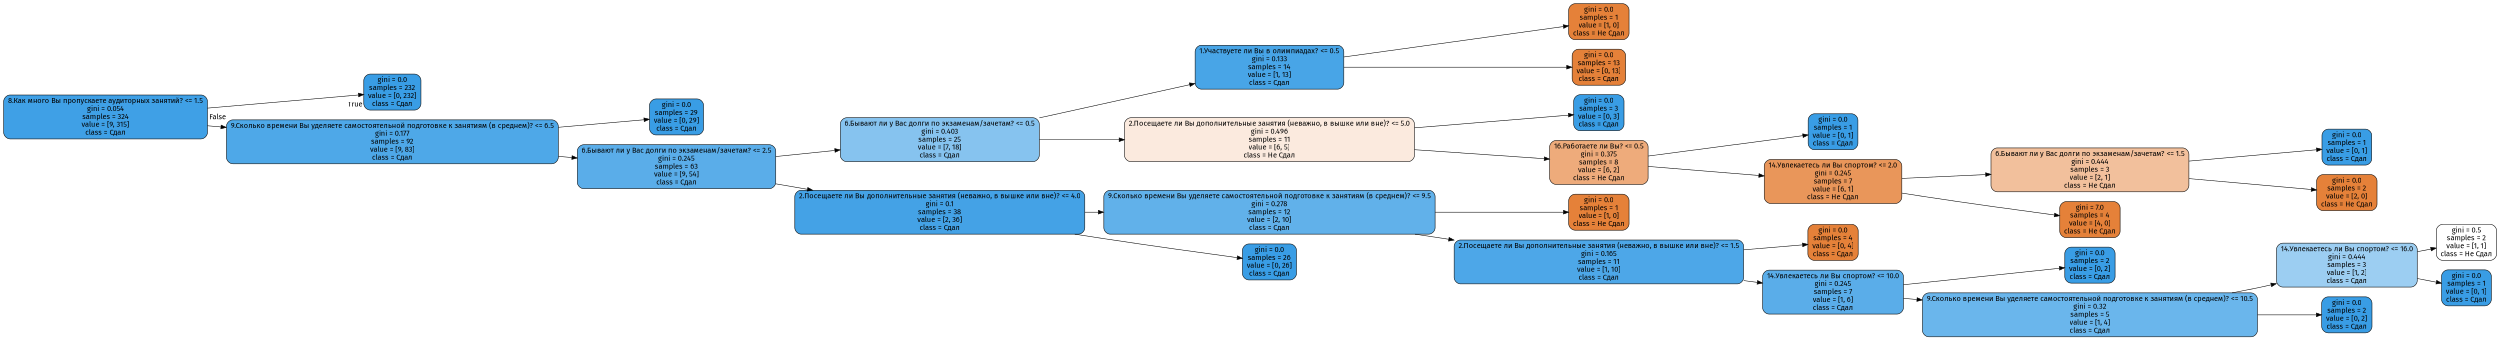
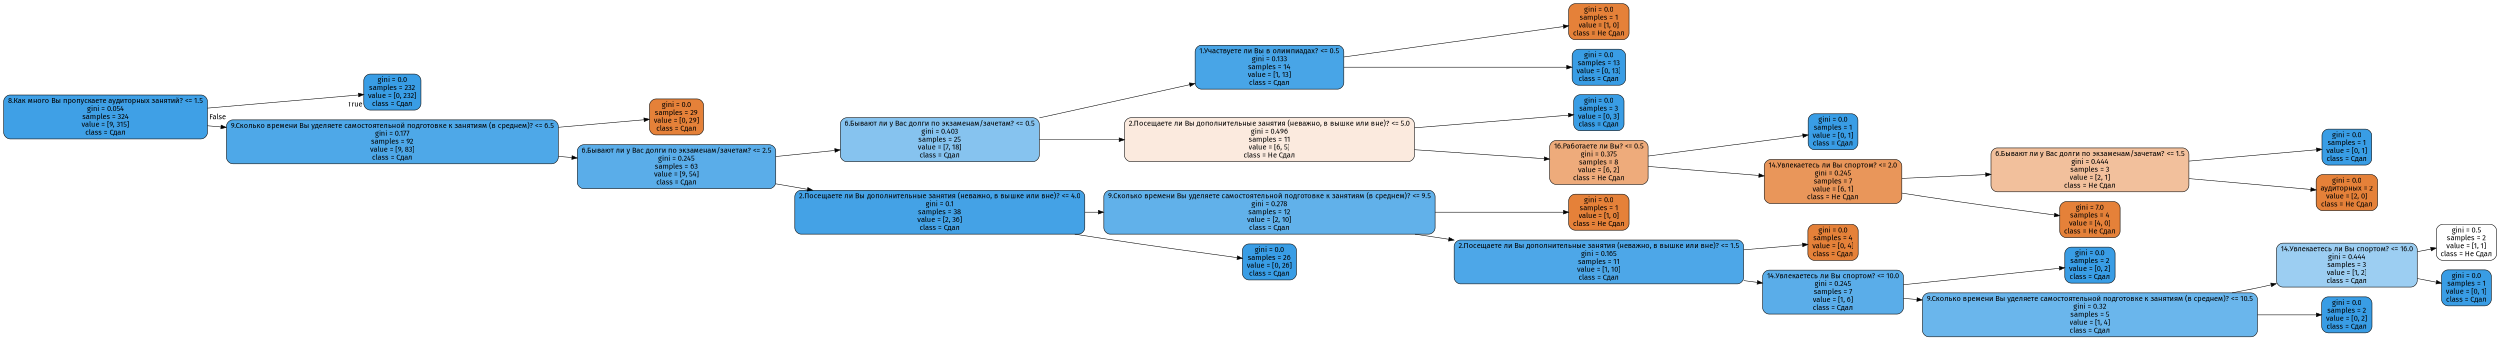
node "gini = 0.0 samples = 13 value = [0, 13] class = Сдал": fillcolor #e58139 -> #399de5
node "gini = 0.0 samples = 29 value = [0, 29] class = Сдал": fillcolor #399de5 -> #e58139
node "gini = 0.0 samples = 2 value = [2, 0] class = Не Сдал": label "gini = 0.0 samples = 2 value = [2, 0] class = Не Сдал" -> "gini = 0.0 аудиторных = 2 value = [2, 0] class = Не Сдал"
